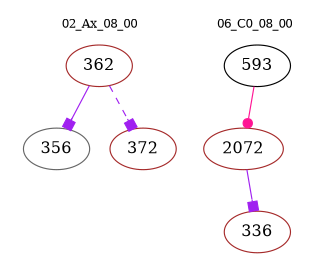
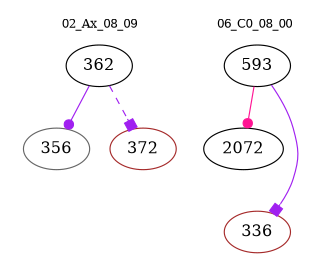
cluster "02_Ax_08_00": label "02_Ax_08_00" -> "02_Ax_08_09"
node "362": color brown -> black
edge "362" -> "356": arrowhead box -> dot
node "2072": color brown -> black
edge "2072" -> "336": now "593" -> "336"
